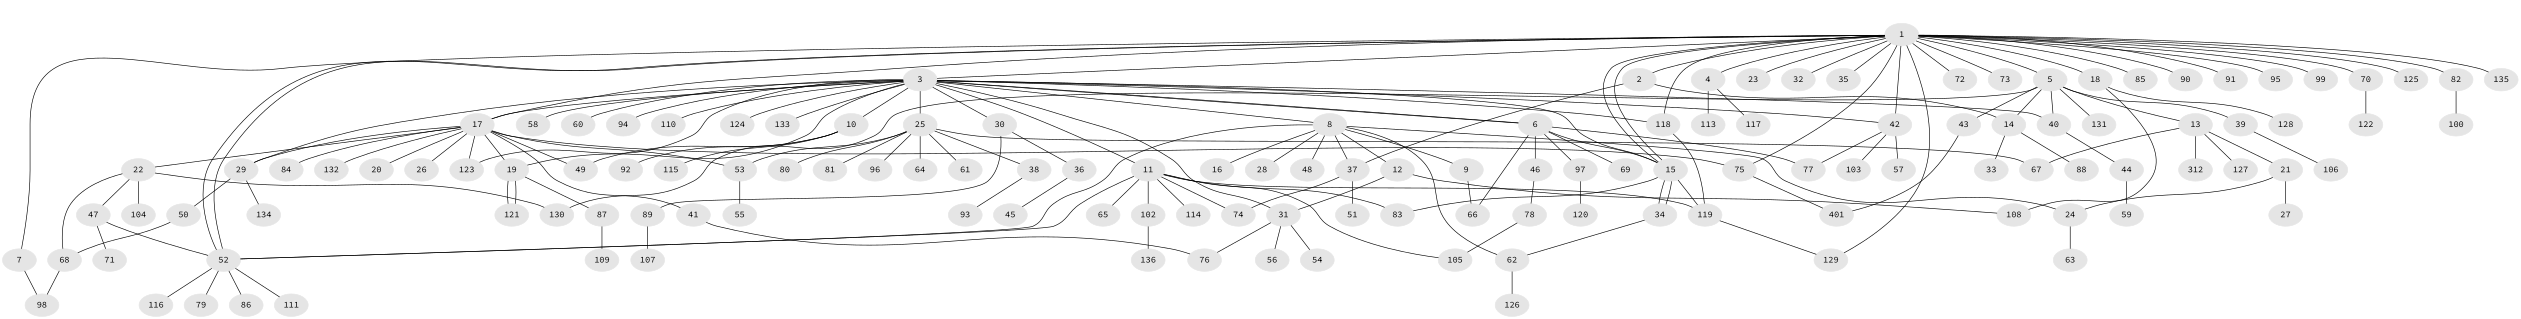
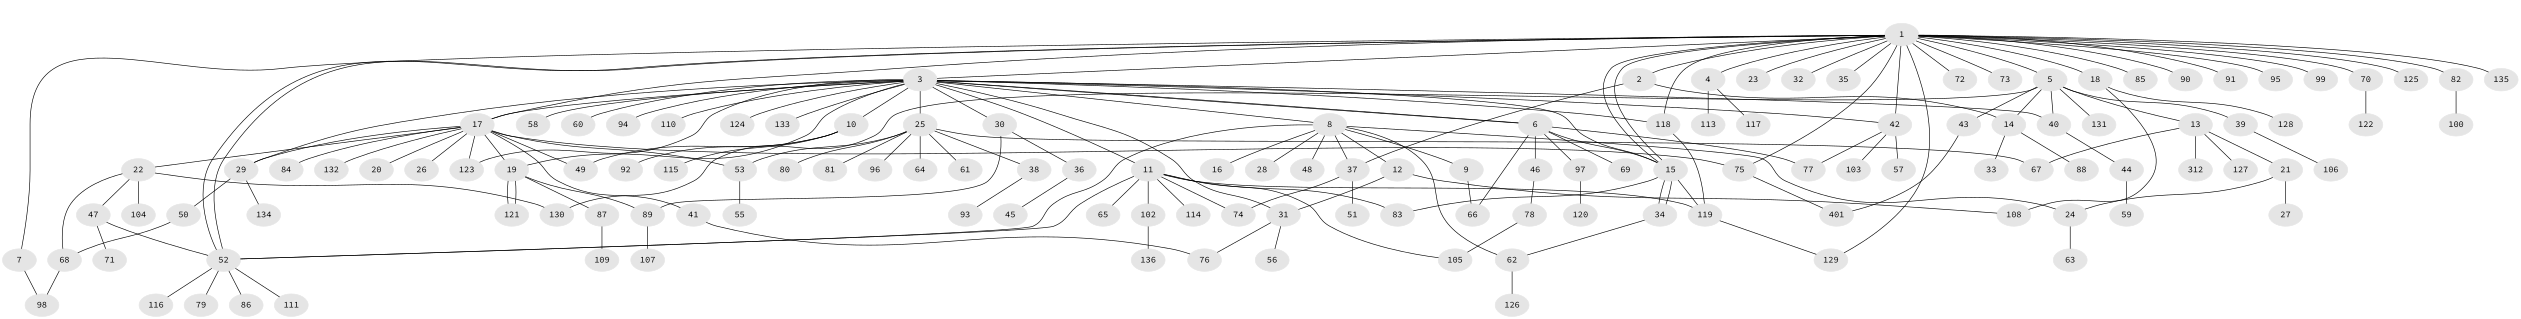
edge "19" -- "89": added
node "54": removed
